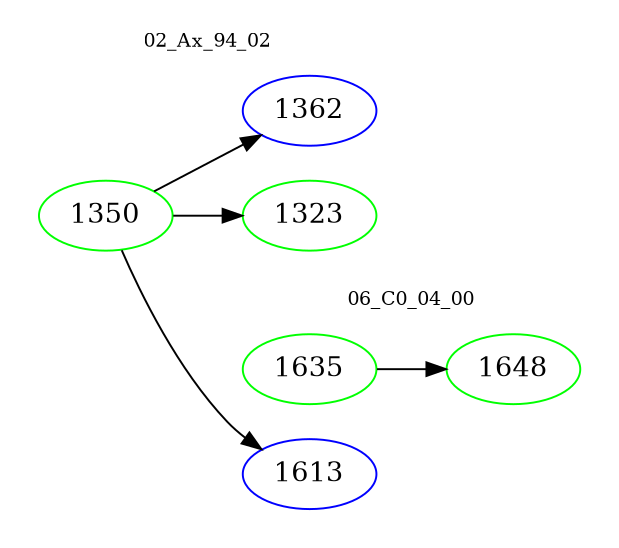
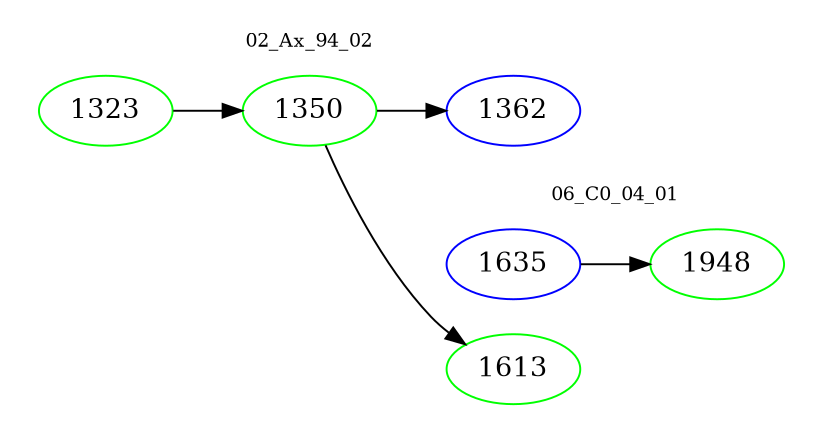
edge "1350" -> "1323": reversed
cluster "06_C0_04_00": label "06_C0_04_00" -> "06_C0_04_01"
node "1635": color green -> blue
node "1648": label "1648" -> "1948"
node "1613": color blue -> green
